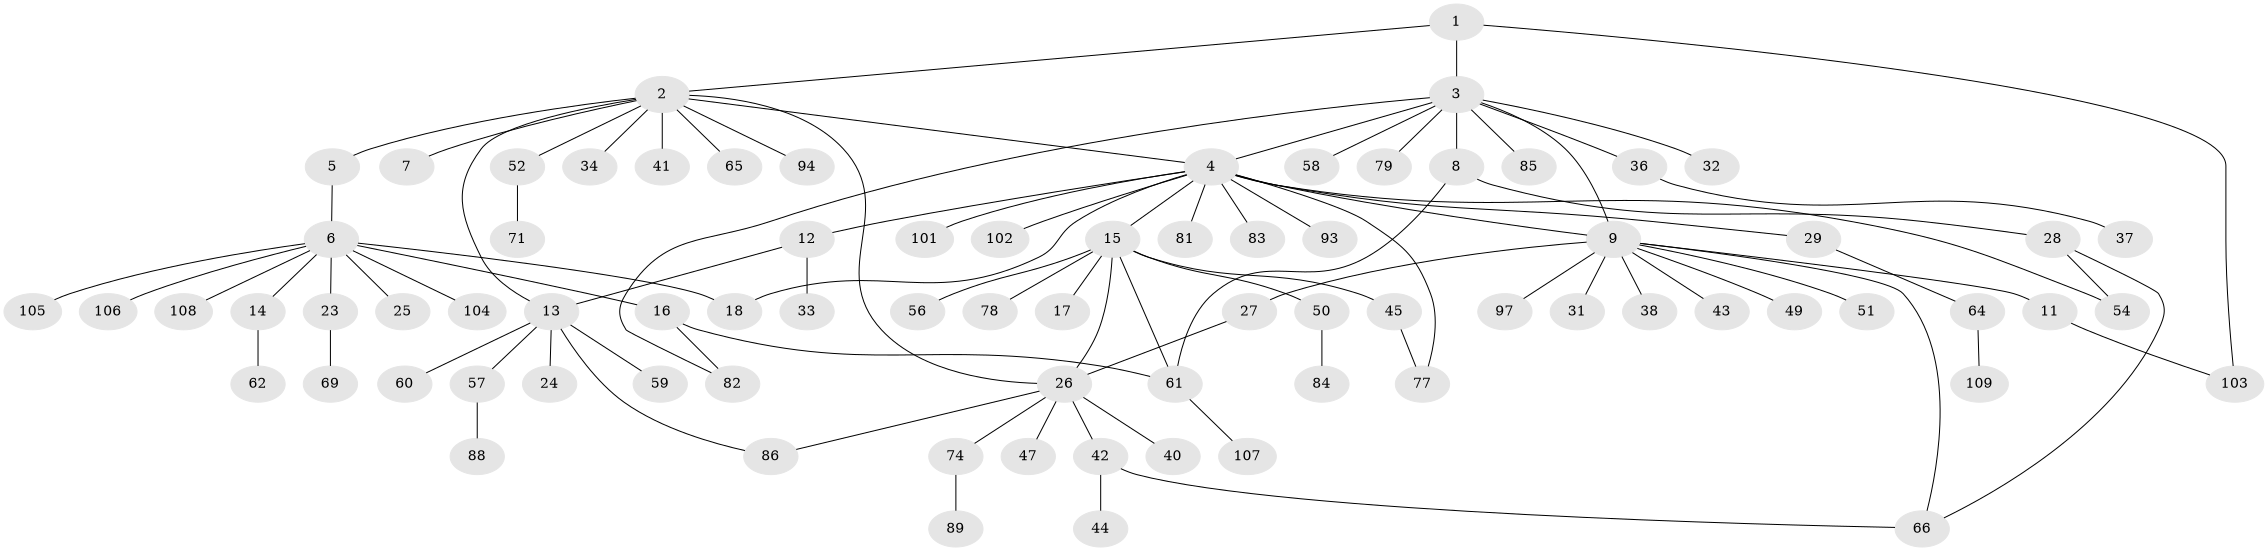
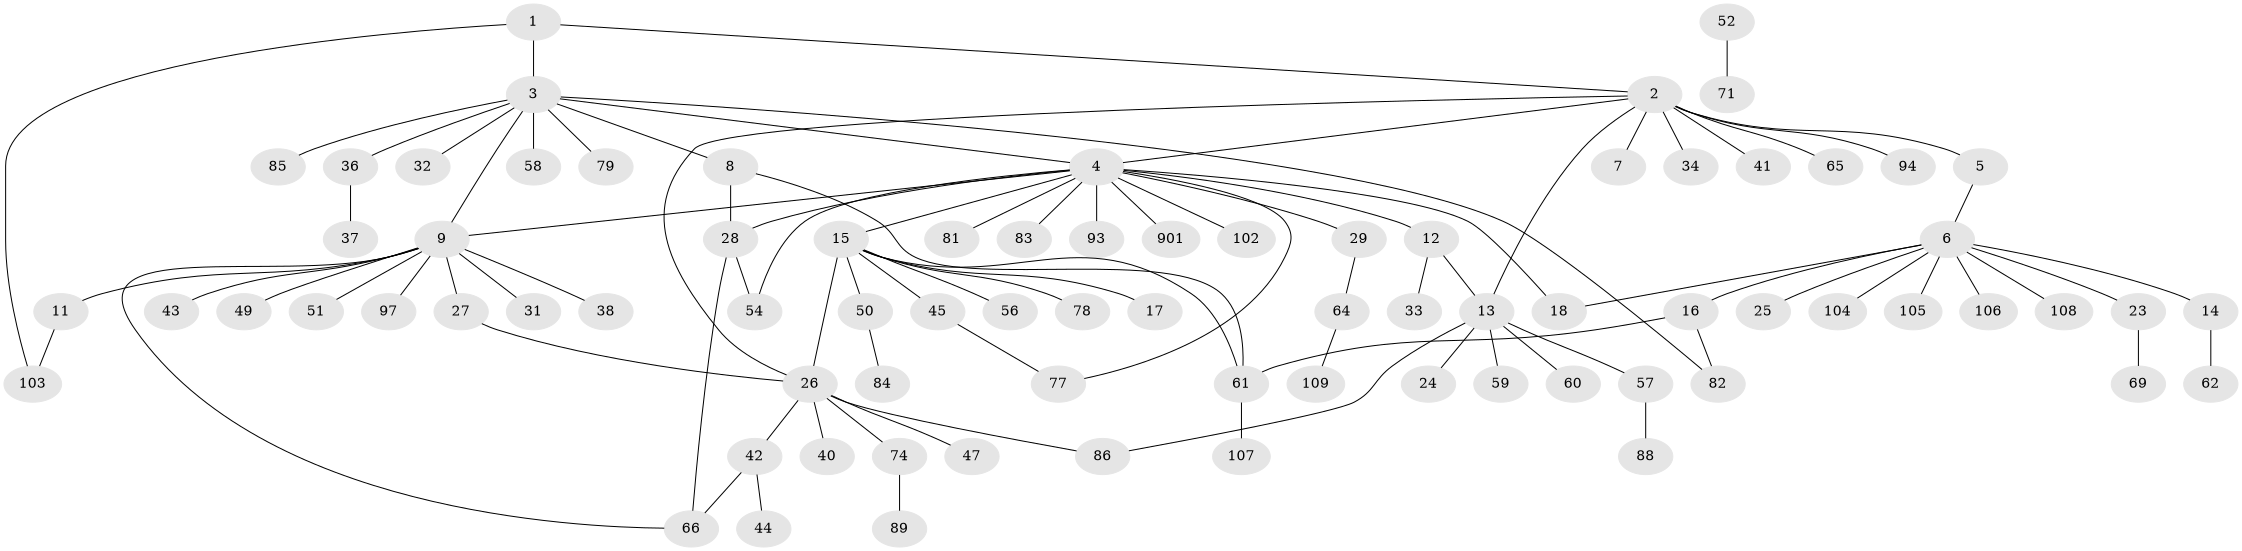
edge "2" -- "52": removed
edge "4" -- "28": added
node "101": label "101" -> "901"
